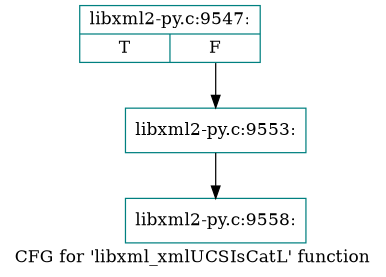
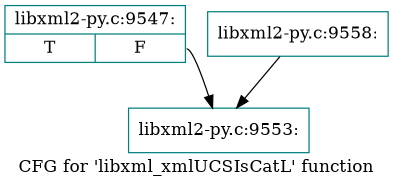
edge "libxml2-py.c:9553:" -> "libxml2-py.c:9558:": reversed
